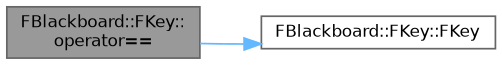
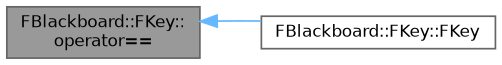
edge "FBlackboard::FKey:: operator==" -> "FBlackboard::FKey::FKey": reversed
